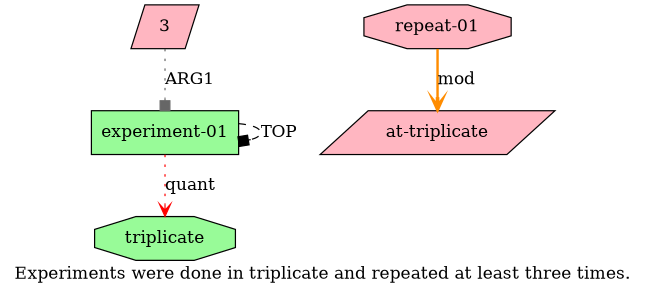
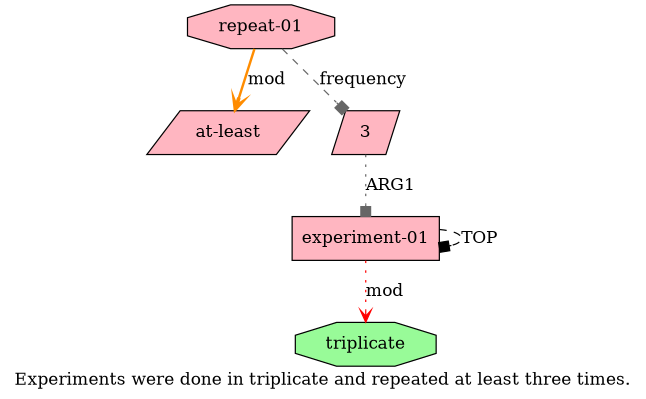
edge "repeat-01" -> "3": added, label "frequency"
node "experiment-01": fillcolor palegreen -> lightpink
node "at-triplicate": label "at-triplicate" -> "at-least"
edge "experiment-01" -> "triplicate": label "quant" -> "mod"
